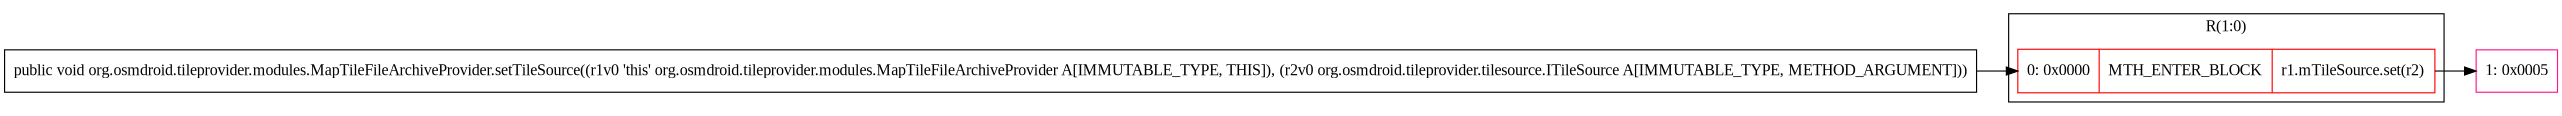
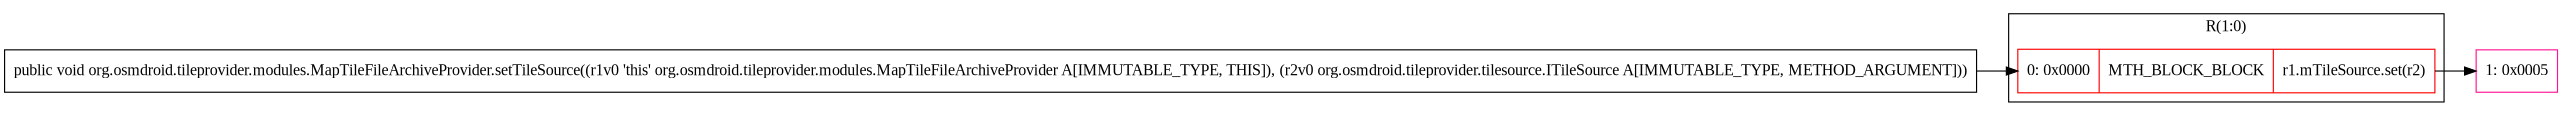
node "0: 0x0000": text "MTH_ENTER_BLOCK" -> "MTH_BLOCK_BLOCK"
